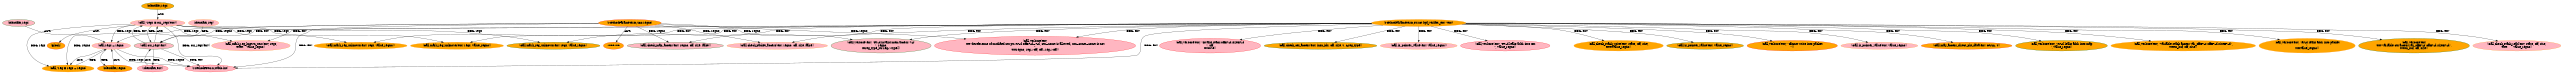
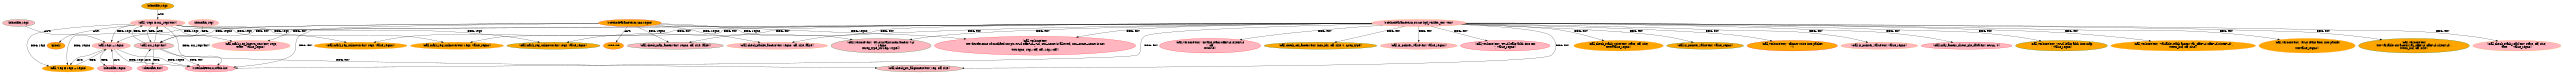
node "(MethodParameterIn,struct bpf_verifier_env *env)": fillcolor orange -> lightpink
node "(Call,may_access_direct_pkt_data(env, NULL, t))": fillcolor orange -> lightpink
node "(Identifier,regno)": fillcolor orange -> lightpink
node "(Call,check_ptr_alignment(env, reg, off, size))": added
